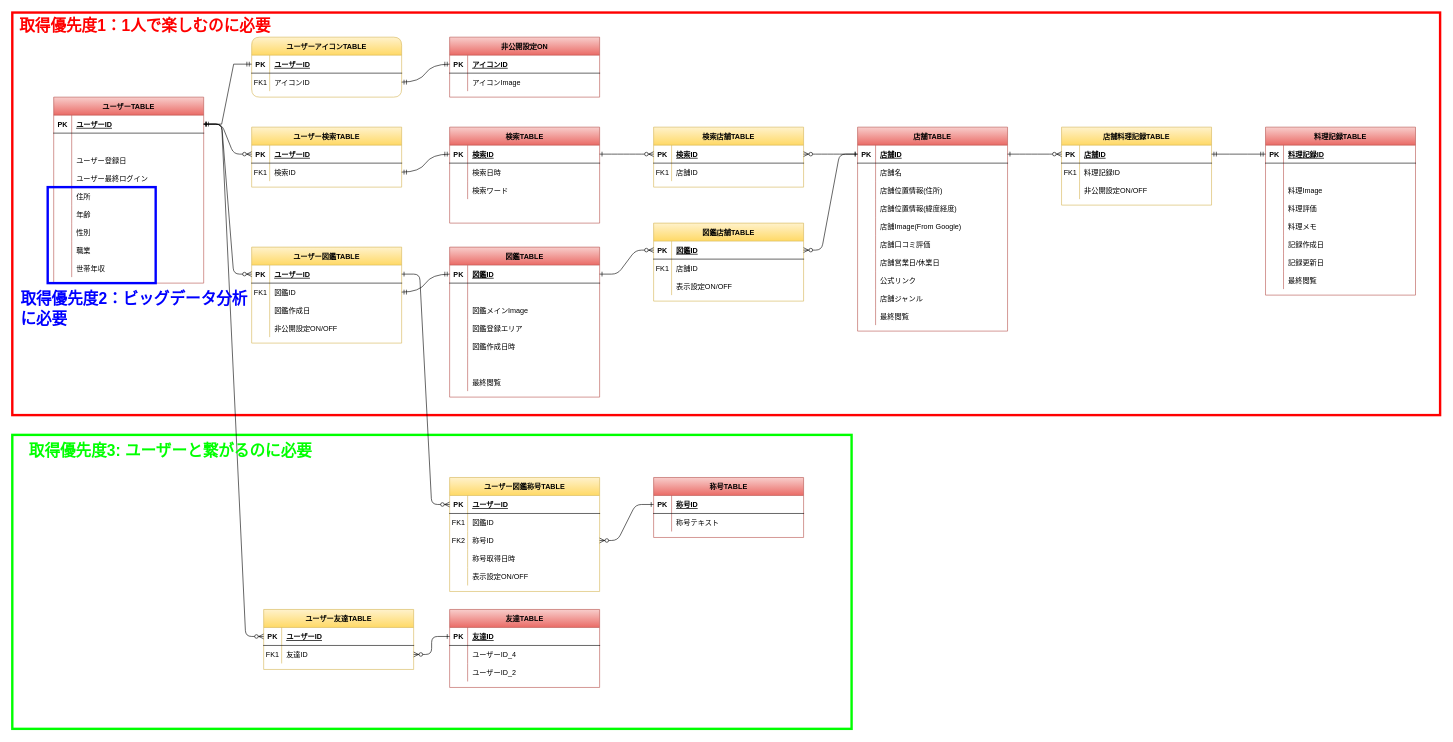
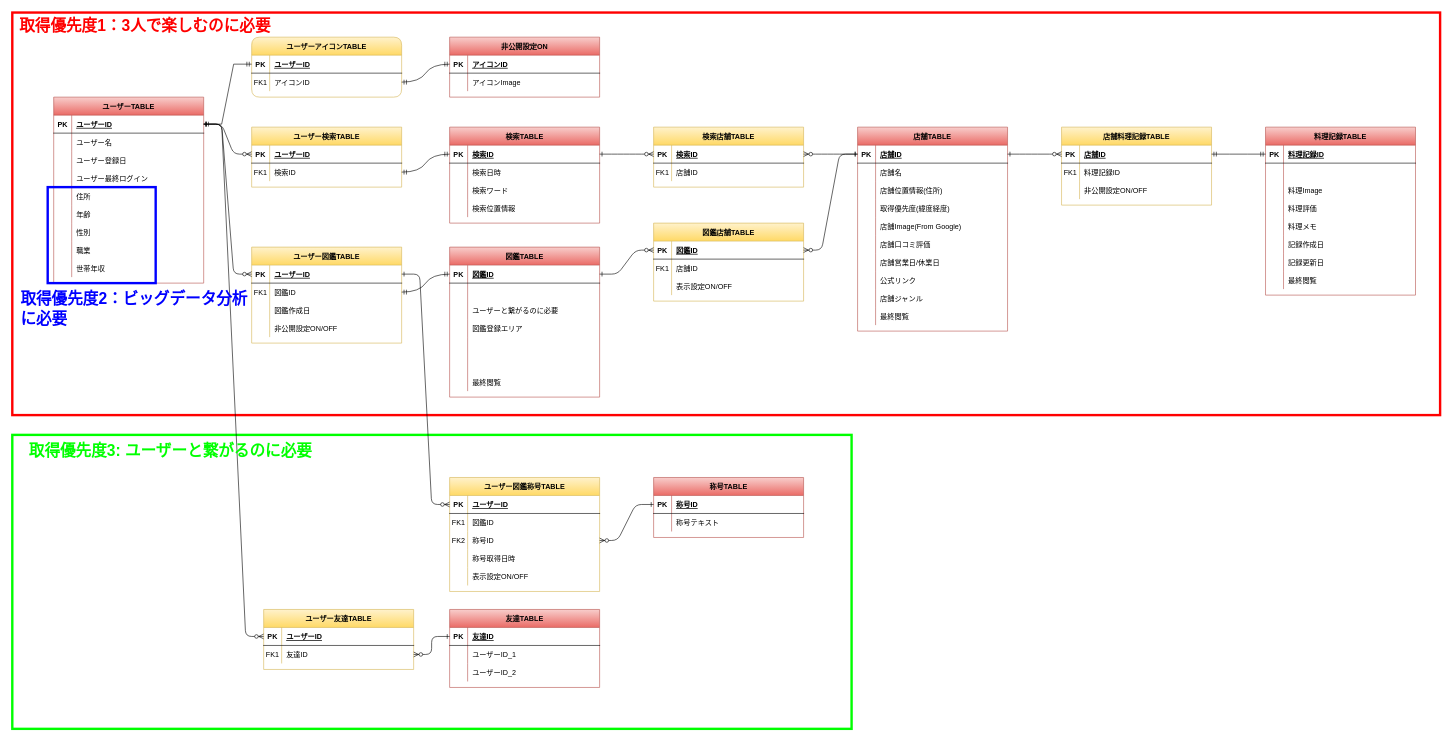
node "取得優先度1：1人で楽しむのに必要": label "取得優先度1：1人で楽しむのに必要" -> "取得優先度1：3人で楽しむのに必要"
node "ユーザー名": added
node "検索位置情報": added
node "店舗位置情報(緯度経度)": label "店舗位置情報(緯度経度)" -> "取得優先度(緯度経度)"
node "図鑑メインImage": label "図鑑メインImage" -> "ユーザーと繋がるのに必要"
node "図鑑作成日時": removed
node "ユーザーID_4": label "ユーザーID_4" -> "ユーザーID_1"
